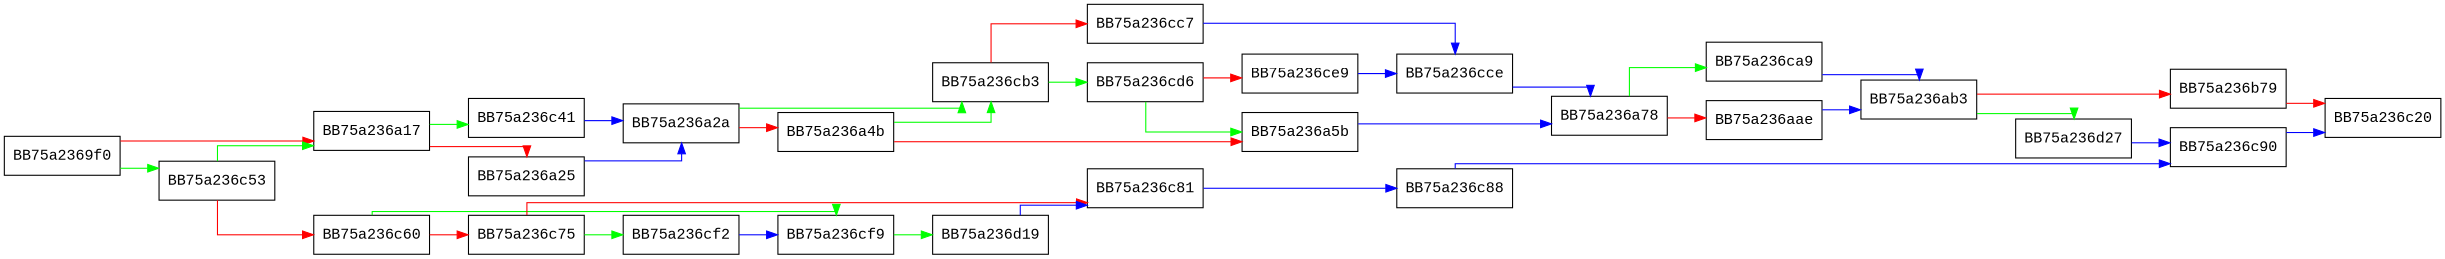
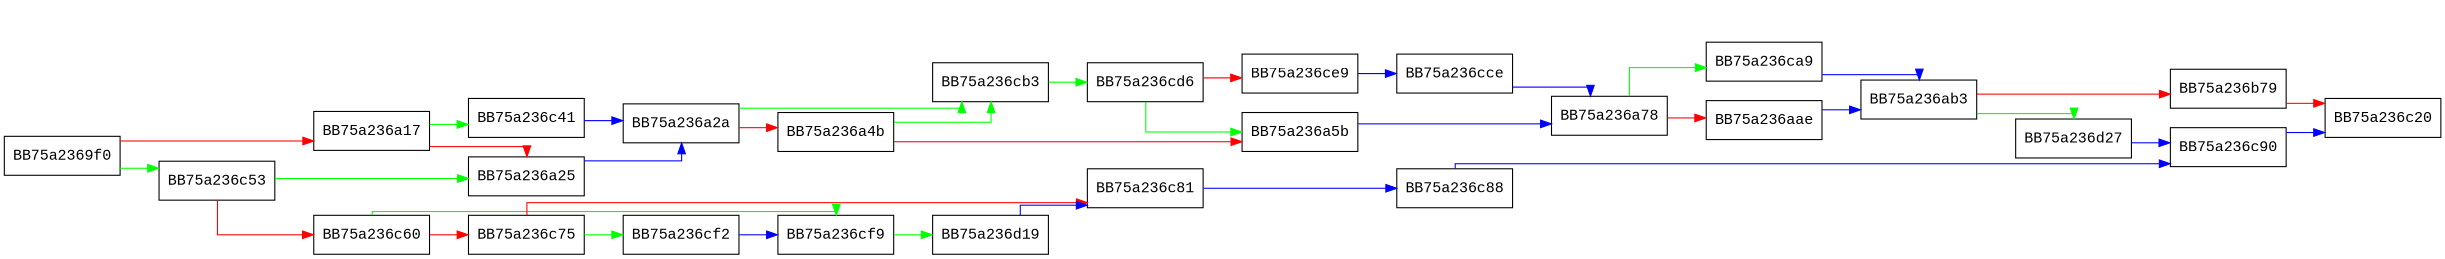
node "BB75a236cc7": removed
edge "BB75a236c53" -> "BB75a236a17": now "BB75a236c53" -> "BB75a236a25"
